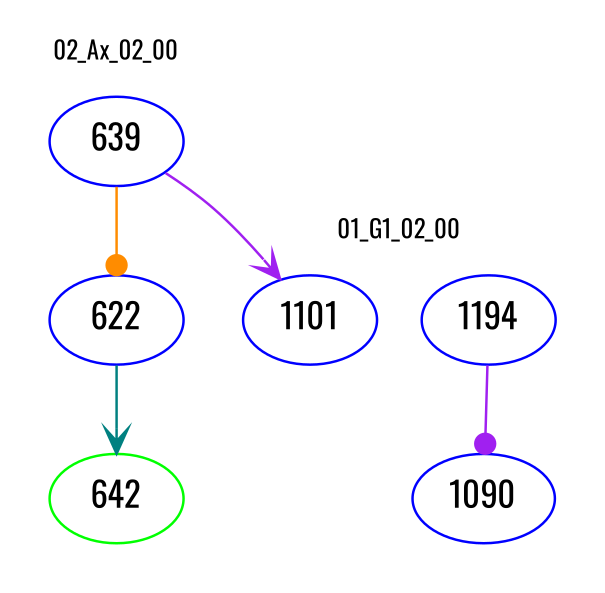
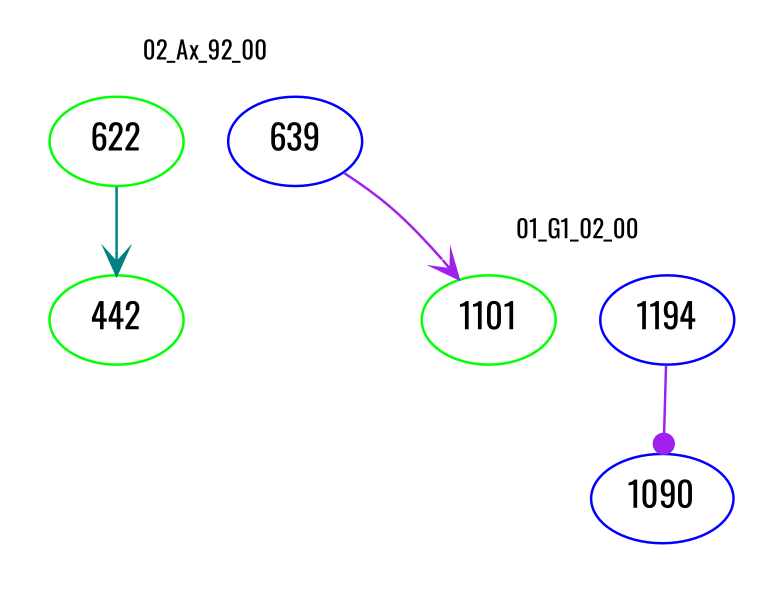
cluster "02_Ax_02_00": label "02_Ax_02_00" -> "02_Ax_92_00"
edge "639" -> "622": removed
node "622": color blue -> green
node "1101": color blue -> green
node "642": label "642" -> "442"
